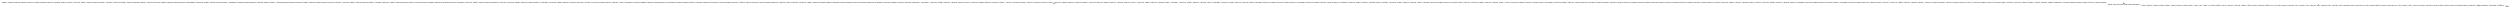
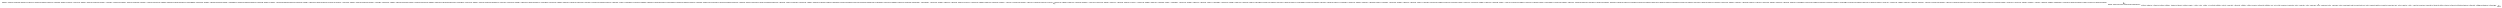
node "6525: call-utils.extend [v31,'extend',v32,v34,-]*": removed
